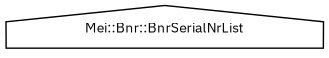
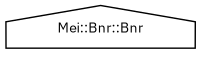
node "Mei::Bnr::BnrSerialNrList": label "Mei::Bnr::BnrSerialNrList" -> "Mei::Bnr::Bnr"
